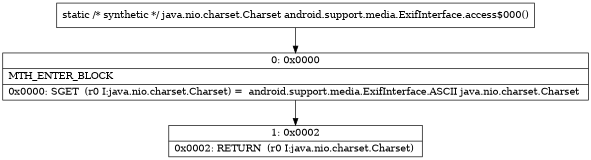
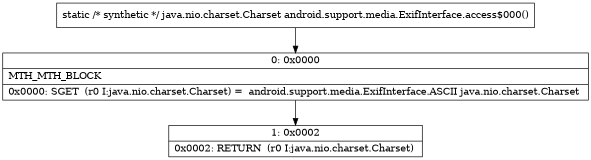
node "0: 0x0000": text "MTH_ENTER_BLOCK" -> "MTH_MTH_BLOCK"
